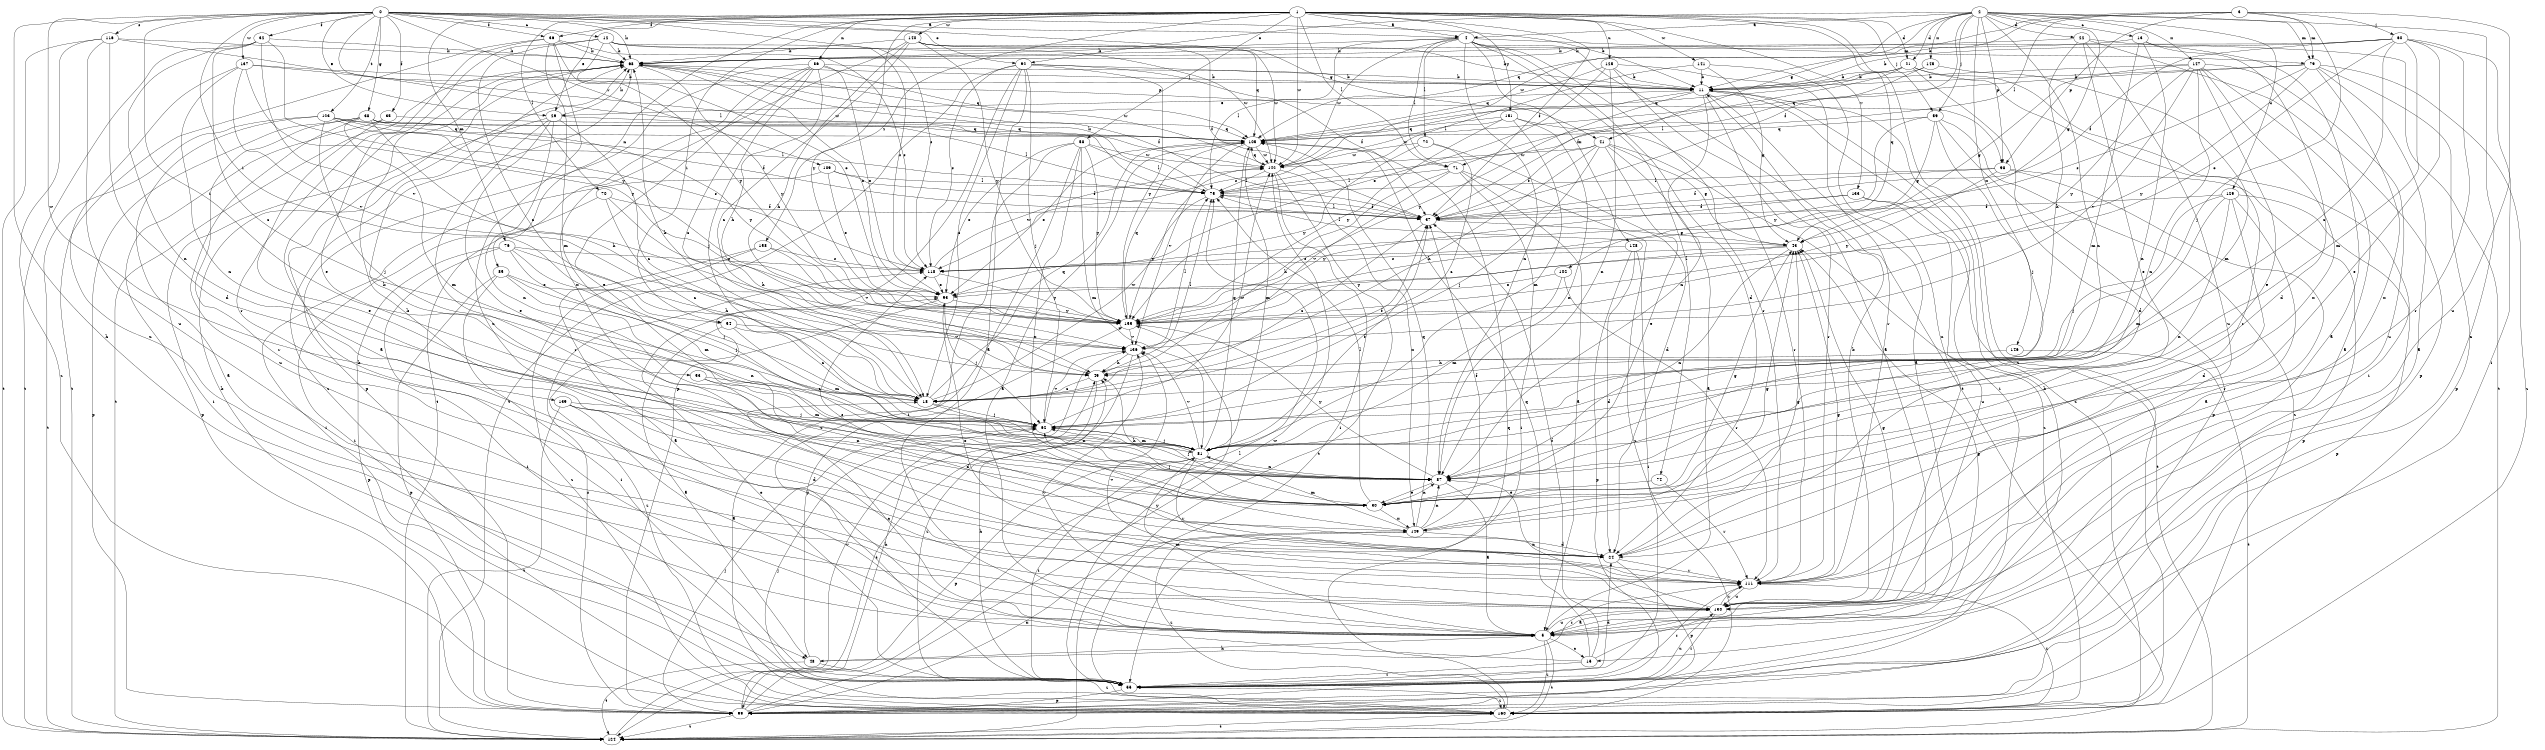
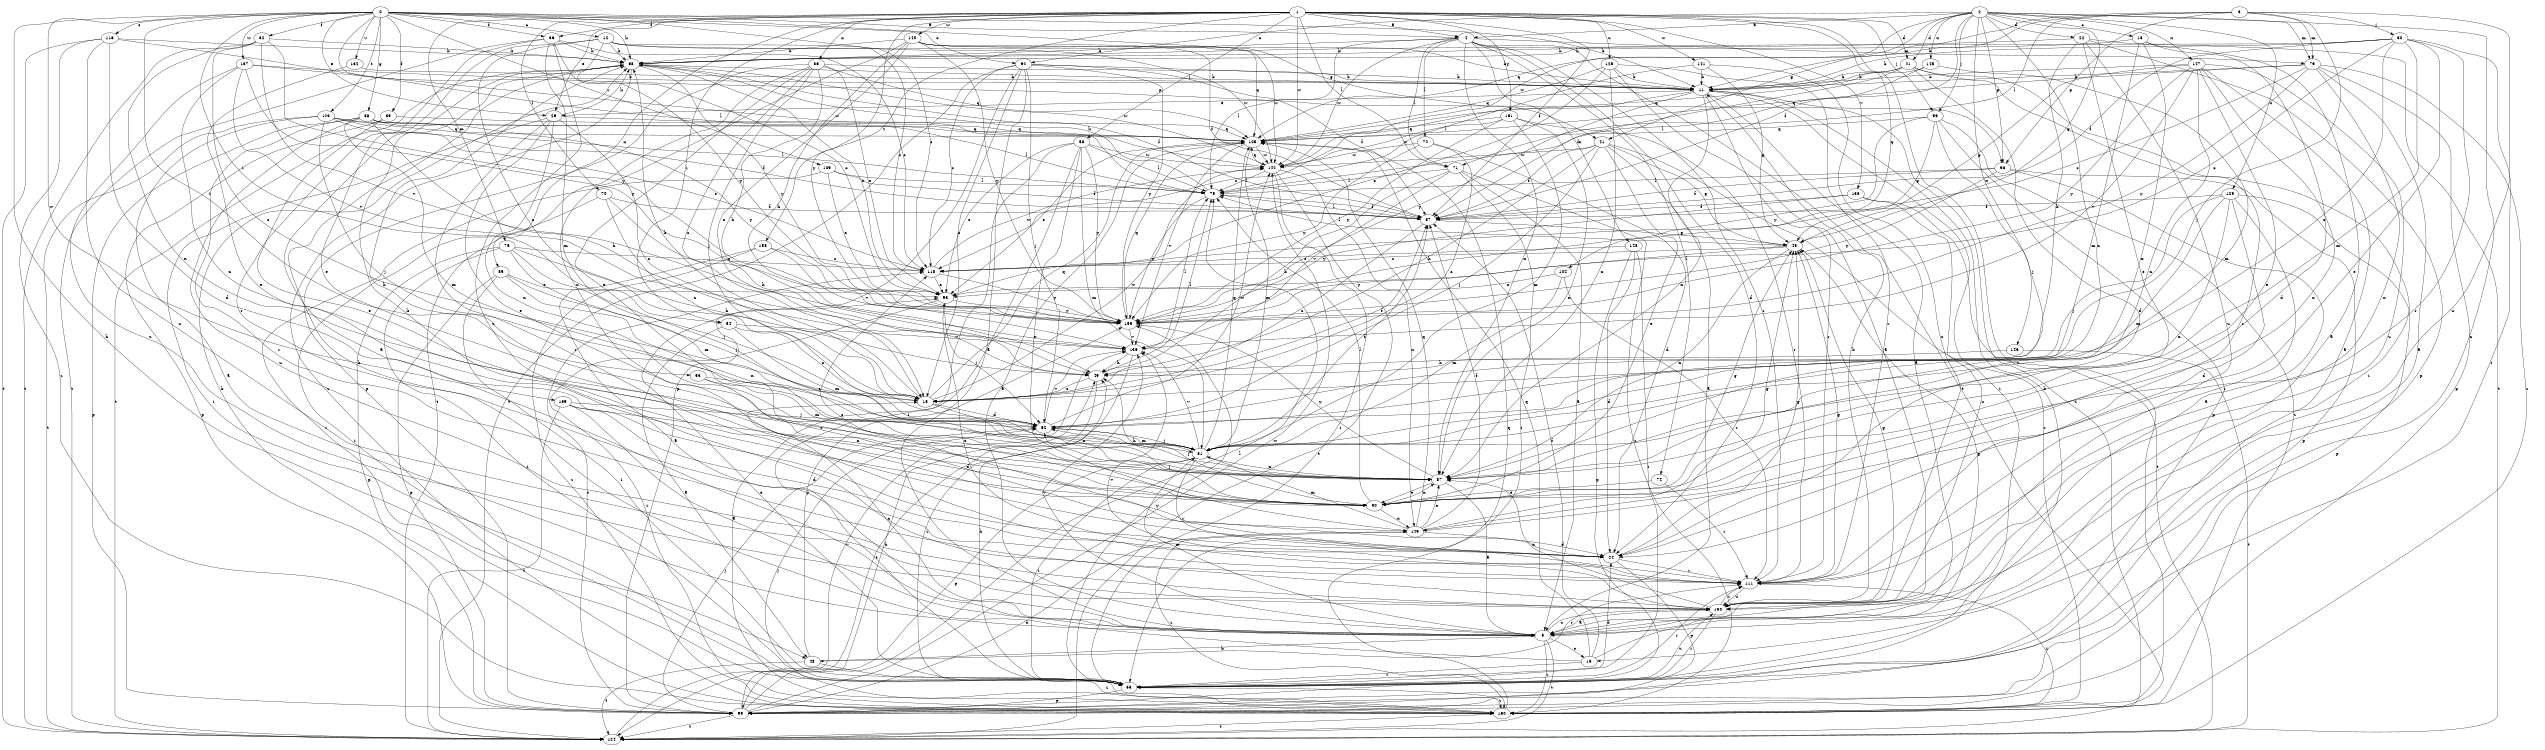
node "132": added
edge "18" -> "62": label "j" -> "d"
